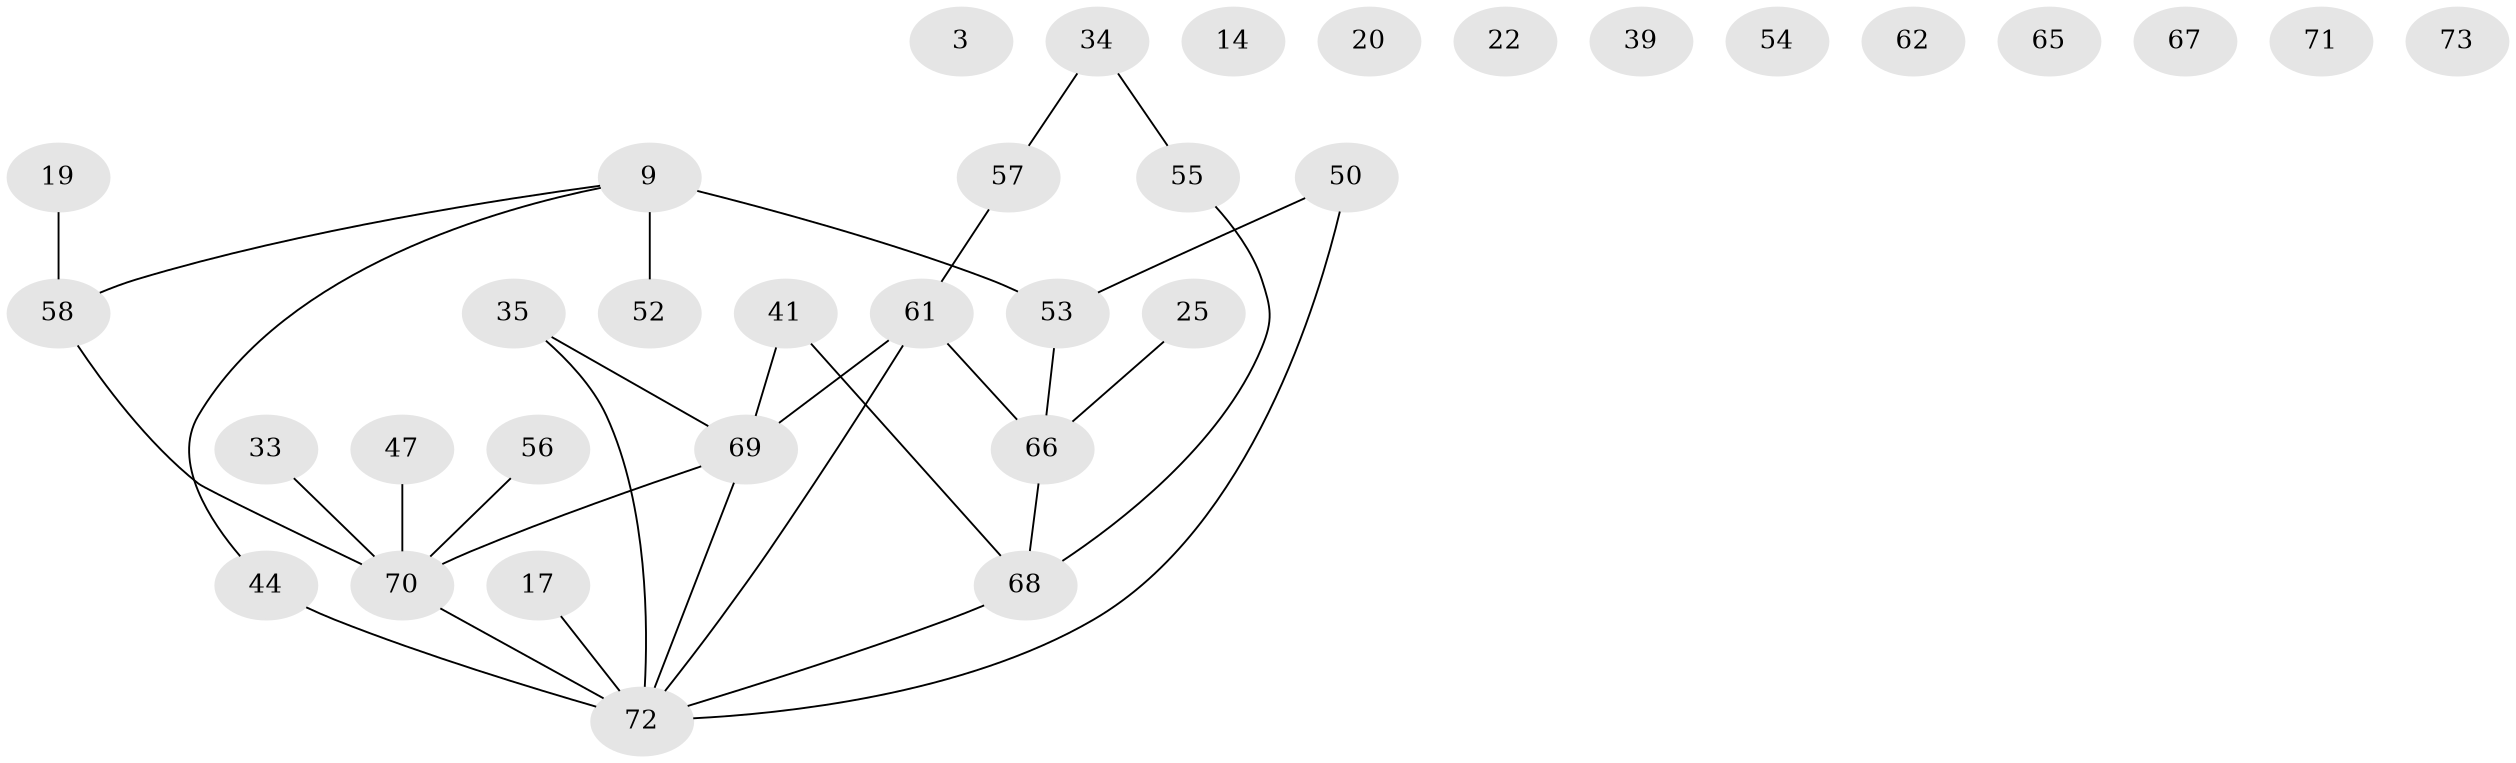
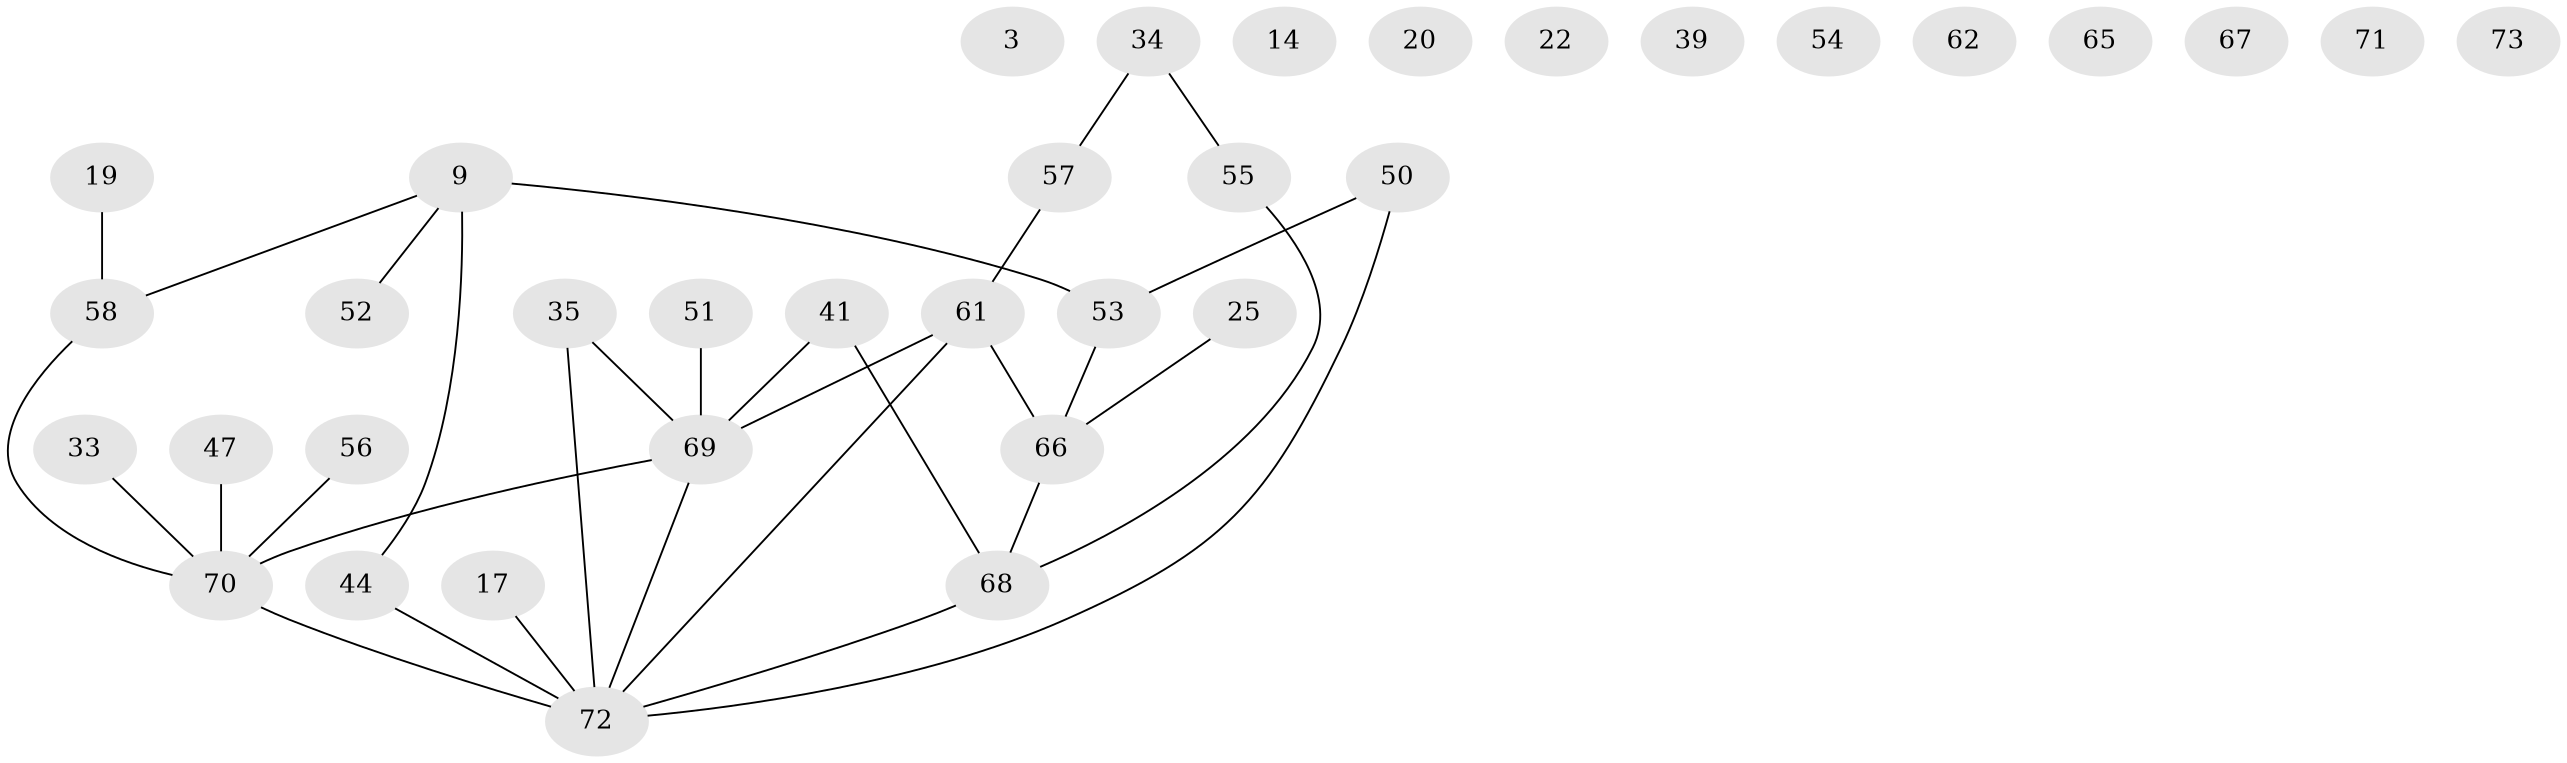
node "51": added
